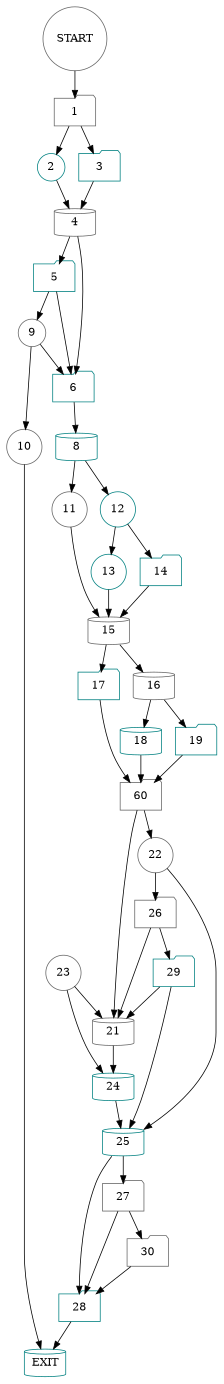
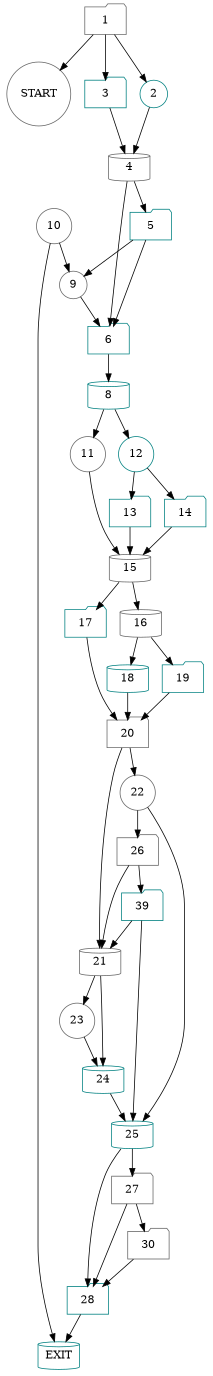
edge "START" -> "1": reversed
edge "9" -> "10": reversed
node "13": shape circle -> folder
node "60": label "60" -> "20"
node "29": label "29" -> "39"
edge "23" -> "21": reversed
